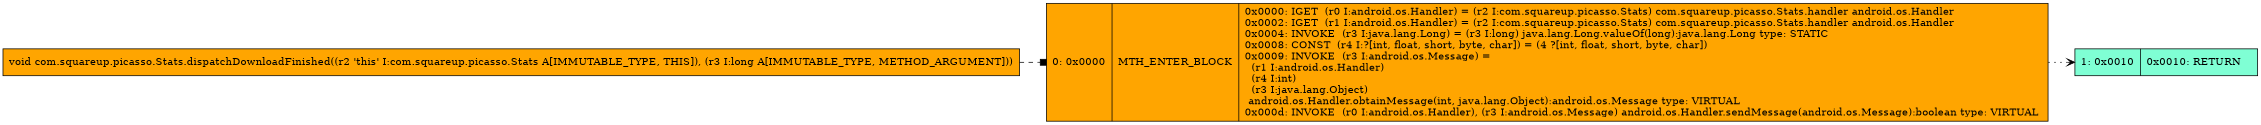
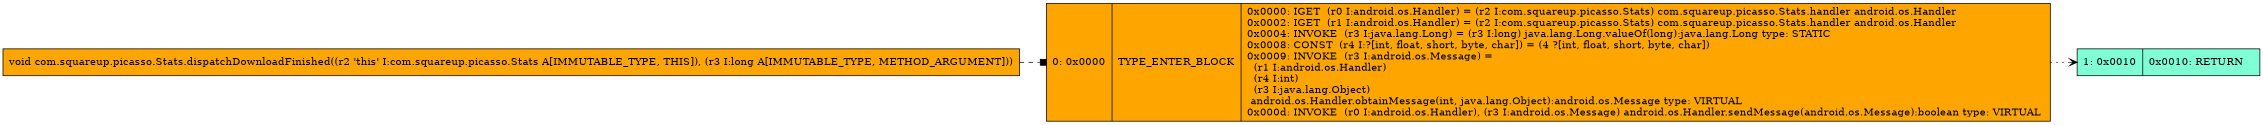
node "0: 0x0000": text "MTH_ENTER_BLOCK" -> "TYPE_ENTER_BLOCK"
